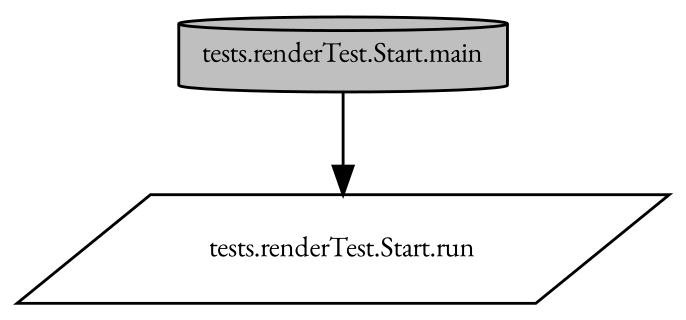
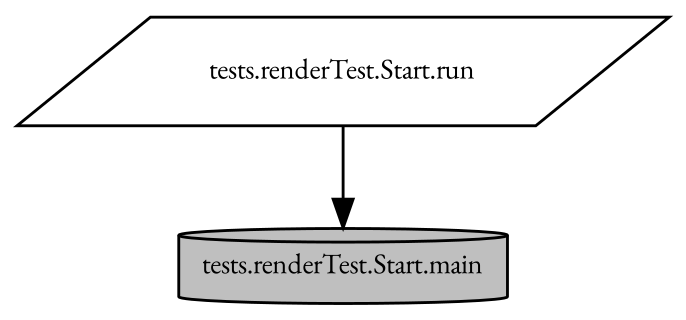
edge "tests.renderTest.Start.main" -> "tests.renderTest.Start.run": reversed
